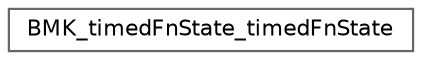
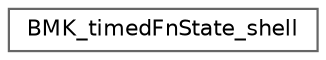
node "BMK_timedFnState_timedFnState": label "BMK_timedFnState_timedFnState" -> "BMK_timedFnState_shell"
